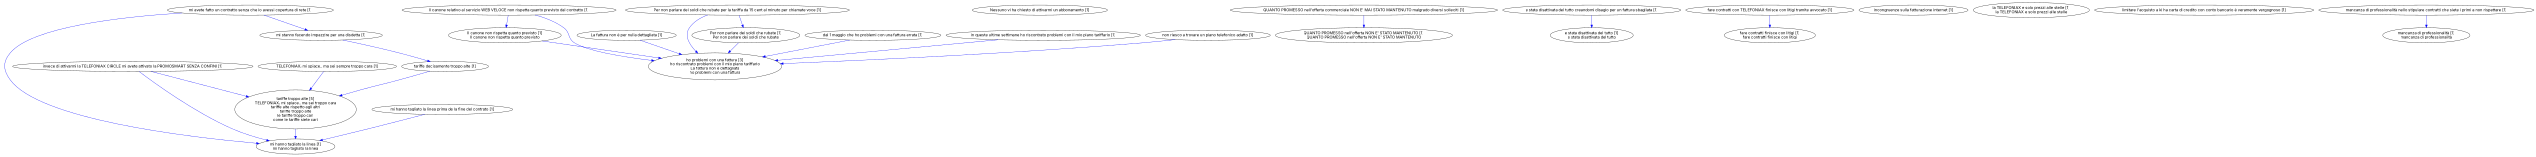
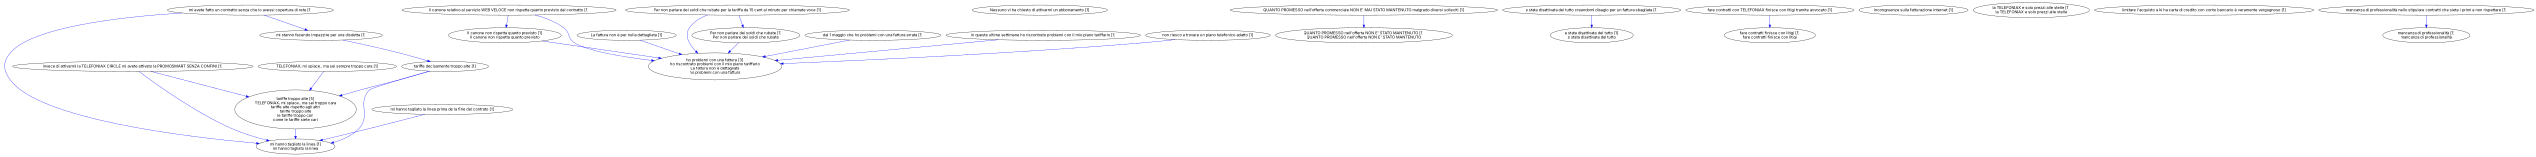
edge "tariffe decisamente troppo alte [1]" -> "mi hanno tagliato la linea [1] mi hanno tagliato la linea": added
